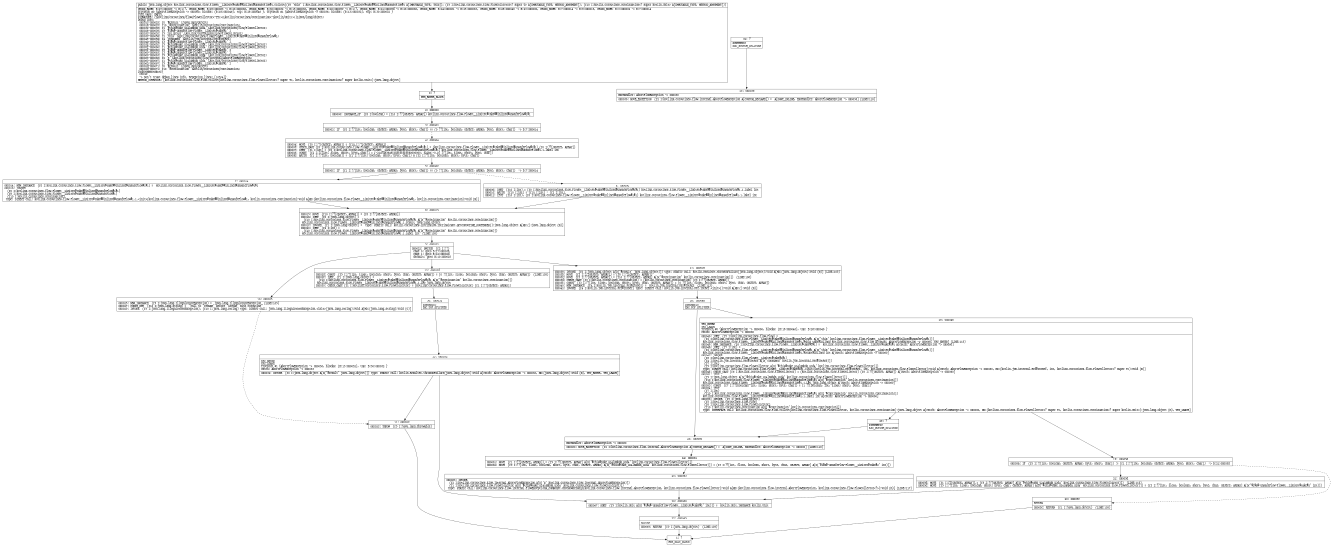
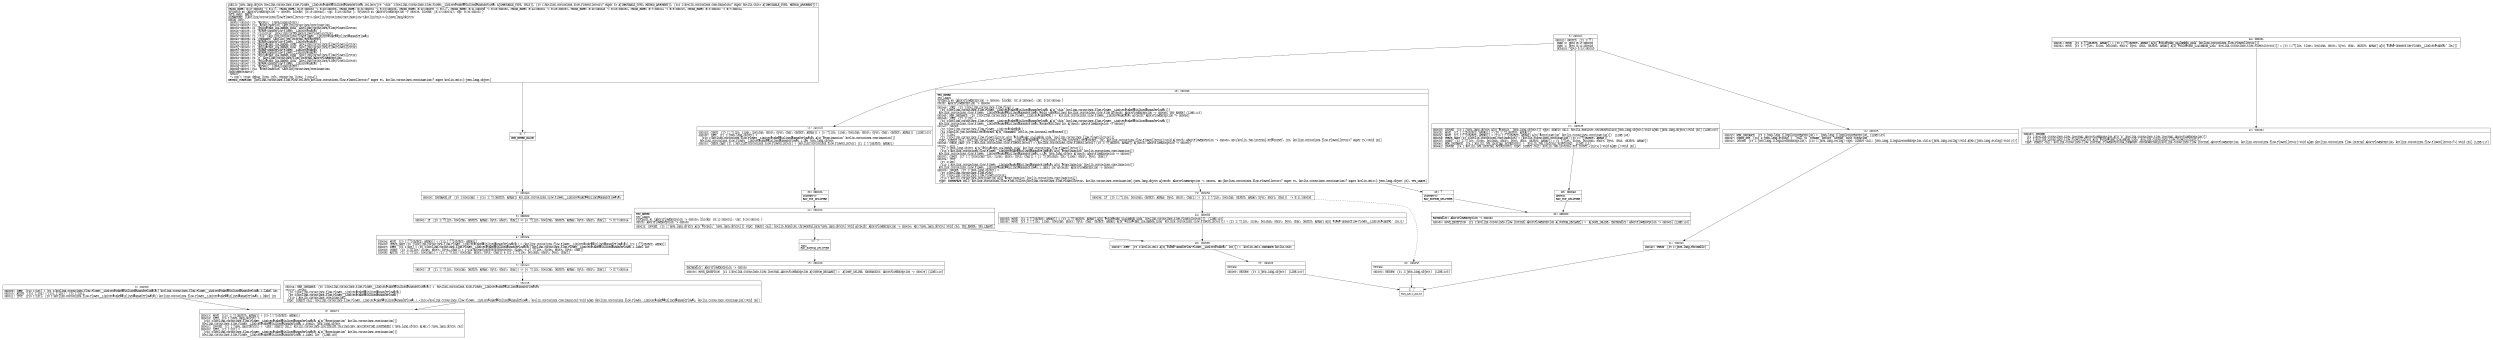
node "31: ?": text "SYNTHETIC" -> "VARS"
edge "31: ?" -> "15: 0x0036": style solid -> dashed
edge "5: 0x000c" -> "6: 0x000e": removed
edge "8: 0x0019" -> "9: 0x0022": removed
node "28: 0x0046": text "SYNTHETIC" -> "METHOD"
edge "28: 0x0046" -> "18: 0x0046": removed
edge "13: 0x0032" -> "11: 0x002c": now "13: 0x0032" -> "31: ?"
edge "10: 0x0025" -> "11: 0x002c": style dashed -> solid
edge "23: 0x0060" -> "24: 0x0061": removed
edge "25: 0x0063" -> "26: 0x0066": removed
